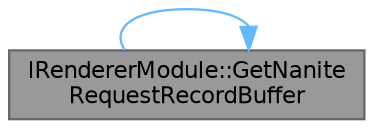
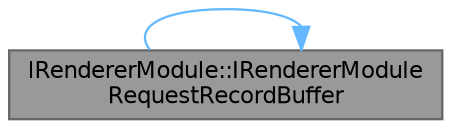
node "IRendererModule::GetNanite RequestRecordBuffer": label "IRendererModule::GetNanite RequestRecordBuffer" -> "IRendererModule::IRendererModule RequestRecordBuffer"
